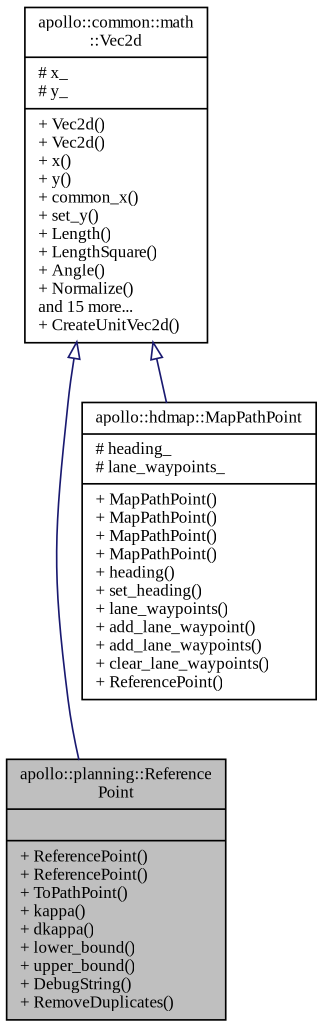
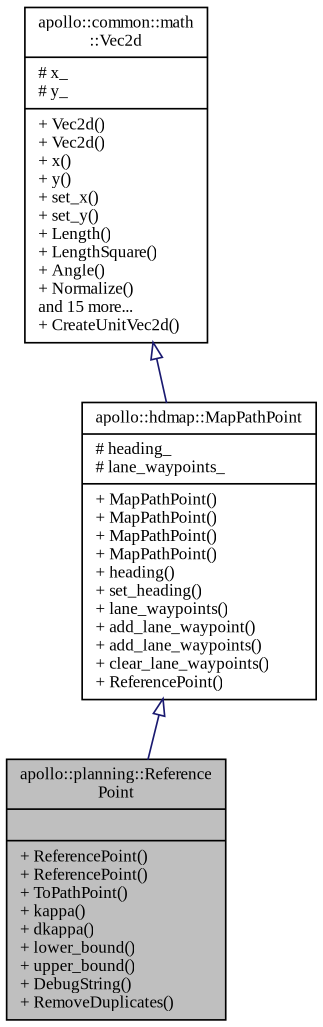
node "apollo::common::math": text "+ common_x()" -> "+ set_x()"
edge "apollo::planning::Reference" -> "apollo::common::math": now "apollo::planning::Reference" -> "apollo::hdmap::MapPathPoint"
